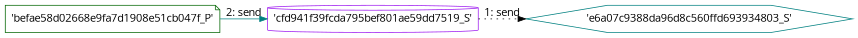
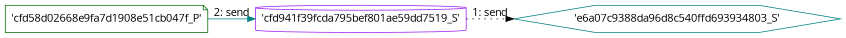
node "'befae58d02668e9fa7d1908e51cb047f_P'": label "'befae58d02668e9fa7d1908e51cb047f_P'" -> "'cfd58d02668e9fa7d1908e51cb047f_P'"
node "'e6a07c9388da96d8c560ffd693934803_S'": label "'e6a07c9388da96d8c560ffd693934803_S'" -> "'e6a07c9388da96d8c540ffd693934803_S'"
